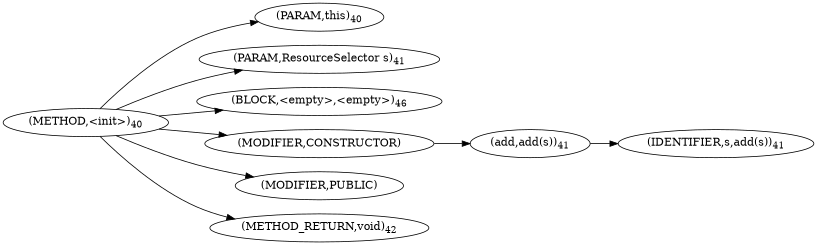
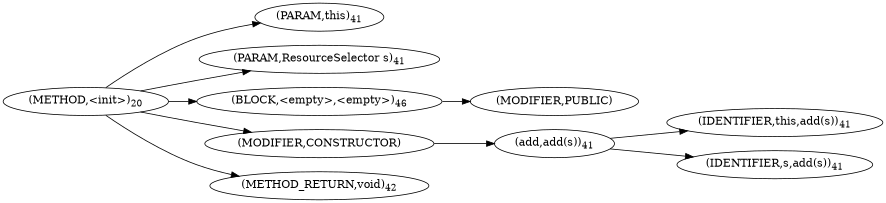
node "(PARAM,this)": text "40" -> "41"
node "(METHOD,<init>)": text "40" -> "20"
node "(IDENTIFIER,this,add(s))": added
edge "(METHOD,<init>)" -> "(MODIFIER,PUBLIC)": now "(BLOCK,<empty>,<empty>)" -> "(MODIFIER,PUBLIC)"
